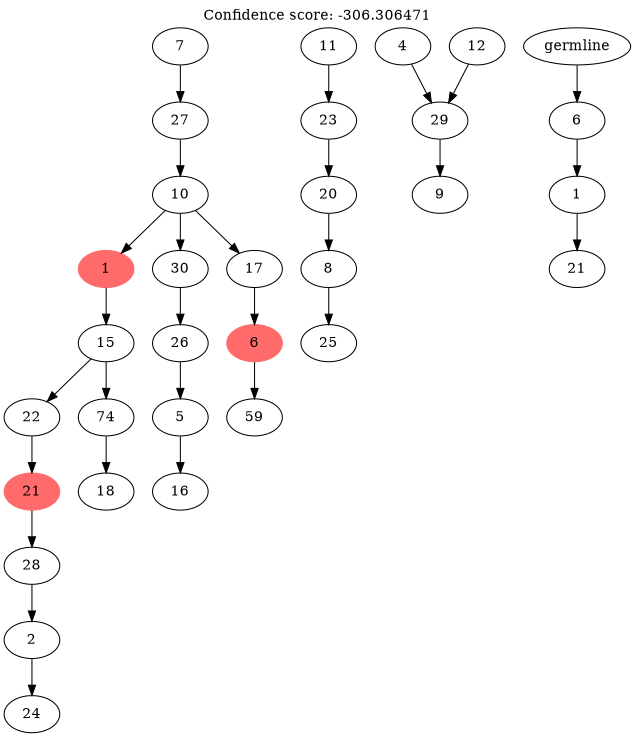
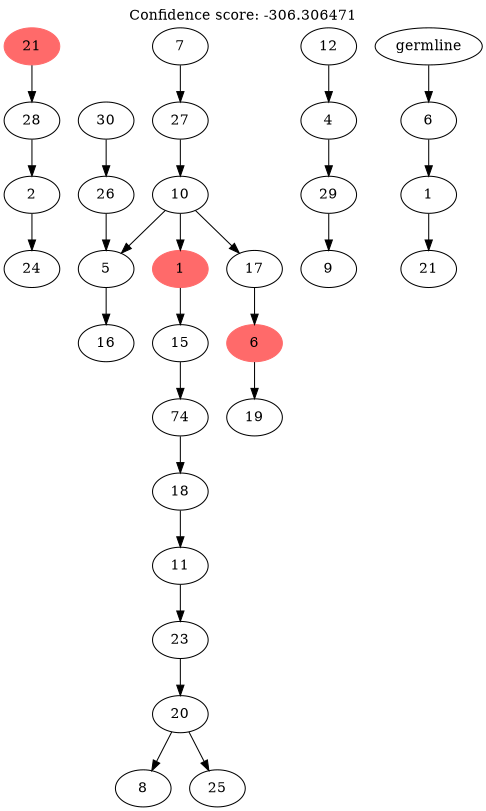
edge "12" -> "29": now "12" -> "4"
edge "10" -> "30": now "10" -> "5"
edge "8" -> "25": now "20" -> "25"
node "22": removed
node "59": label "59" -> "19"
edge "18" -> "11": added
